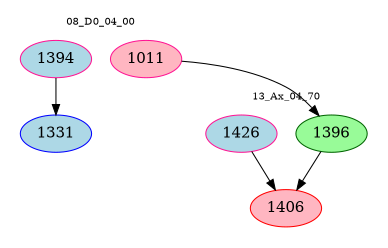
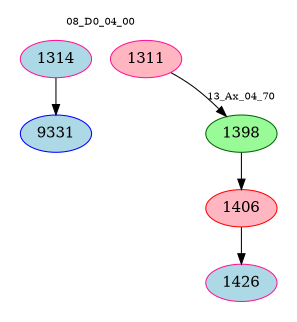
node "1394": label "1394" -> "1314"
node "1011": label "1011" -> "1311"
node "1331": label "1331" -> "9331"
node "1396": label "1396" -> "1398"
edge "1426" -> "1406": reversed
